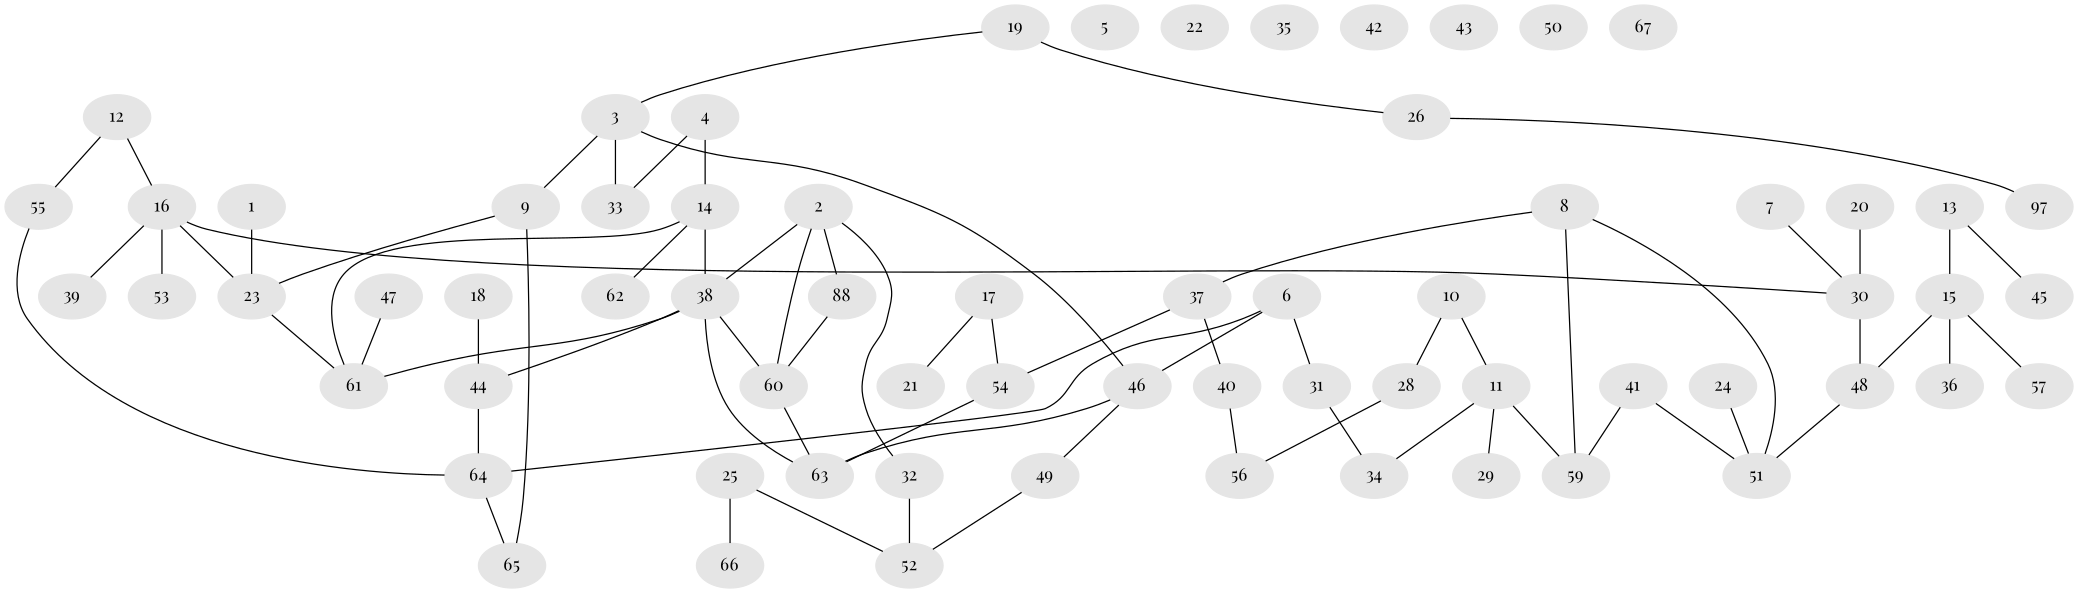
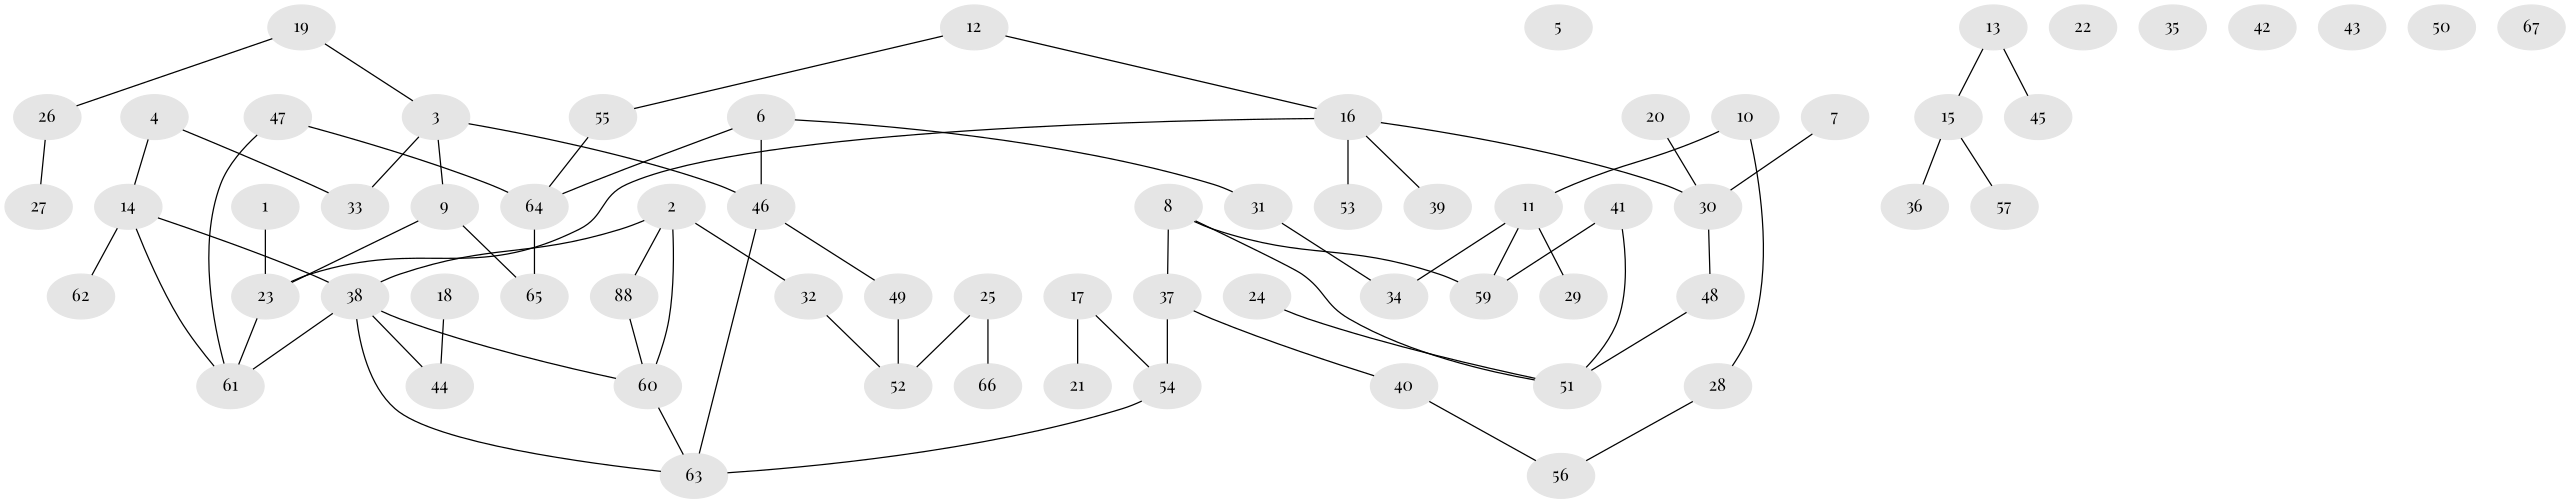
node "97": label "97" -> "27"
edge "15" -- "48": removed
edge "44" -- "64": now "47" -- "64"
